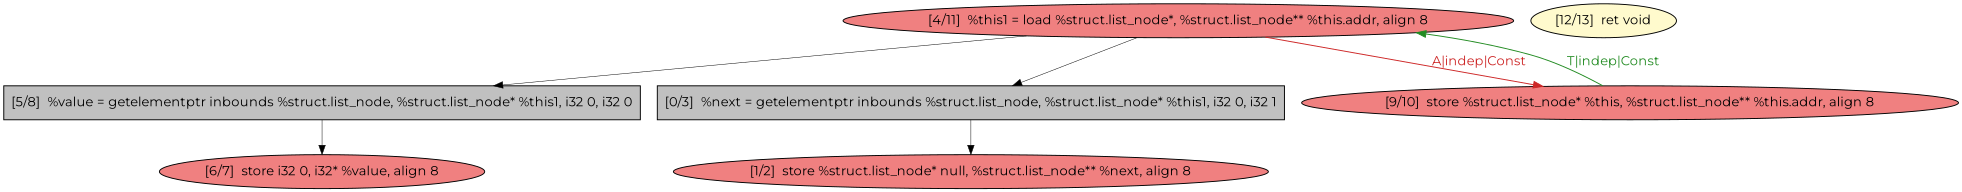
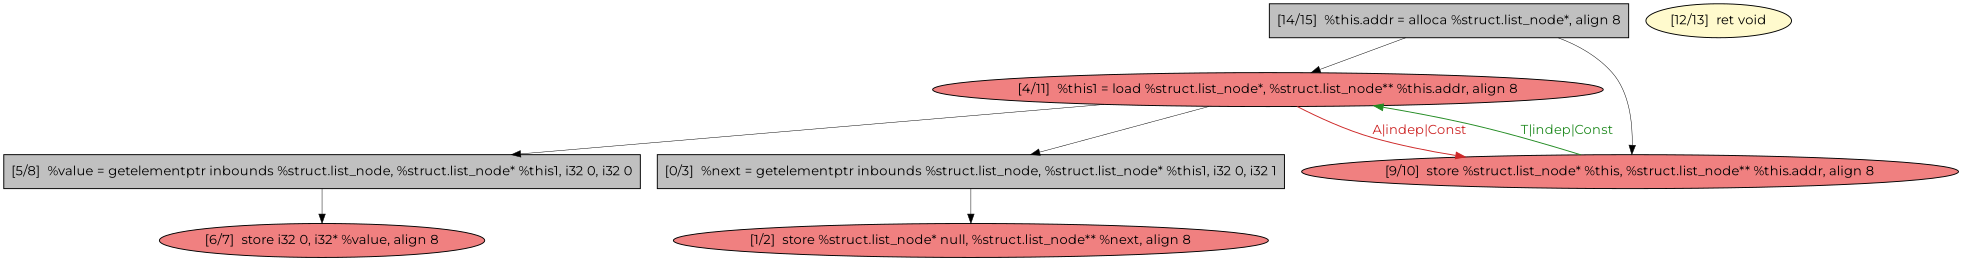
node "[14/15]  %this.addr = alloca %struct.list_node*, align 8": added
